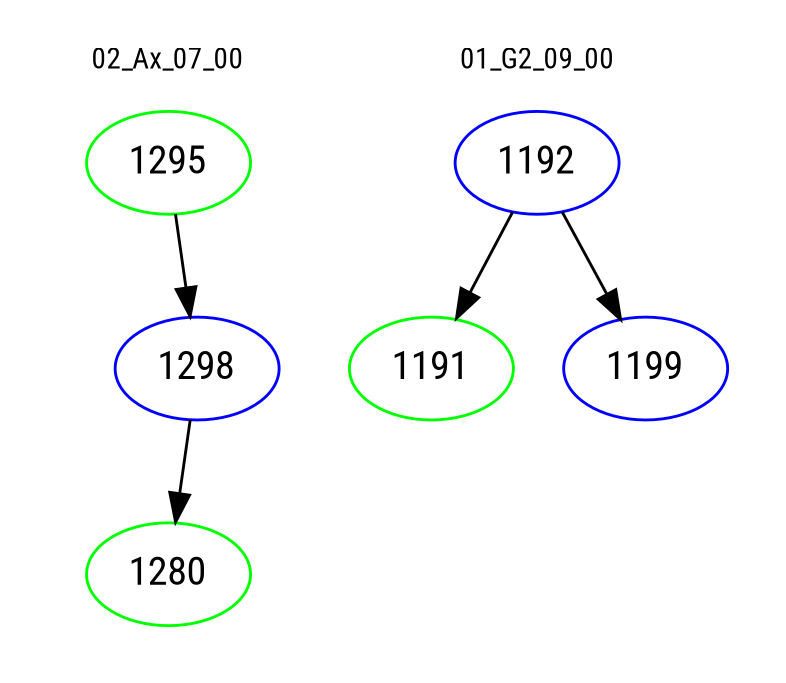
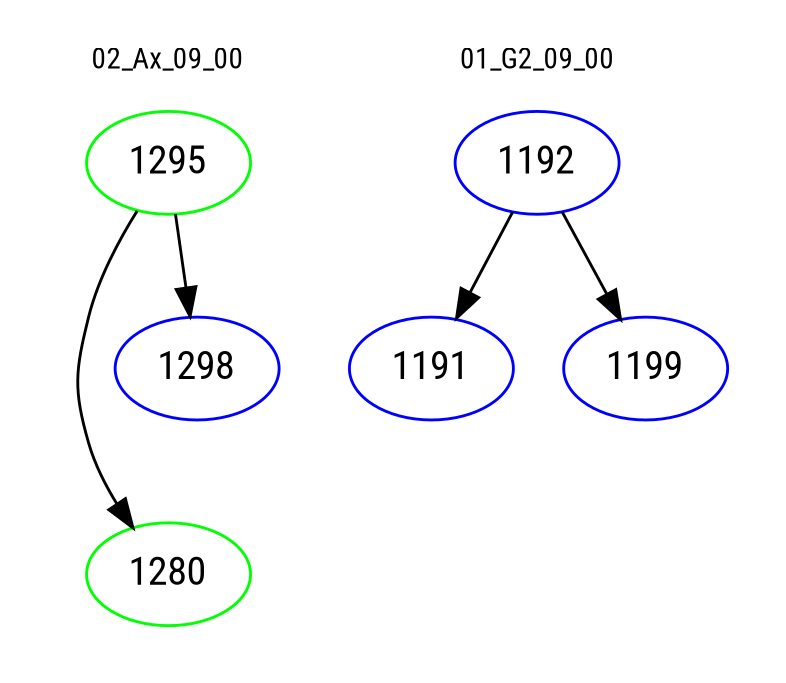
cluster "02_Ax_07_00": label "02_Ax_07_00" -> "02_Ax_09_00"
node "1191": color green -> blue
edge "1298" -> "1280": now "1295" -> "1280"
